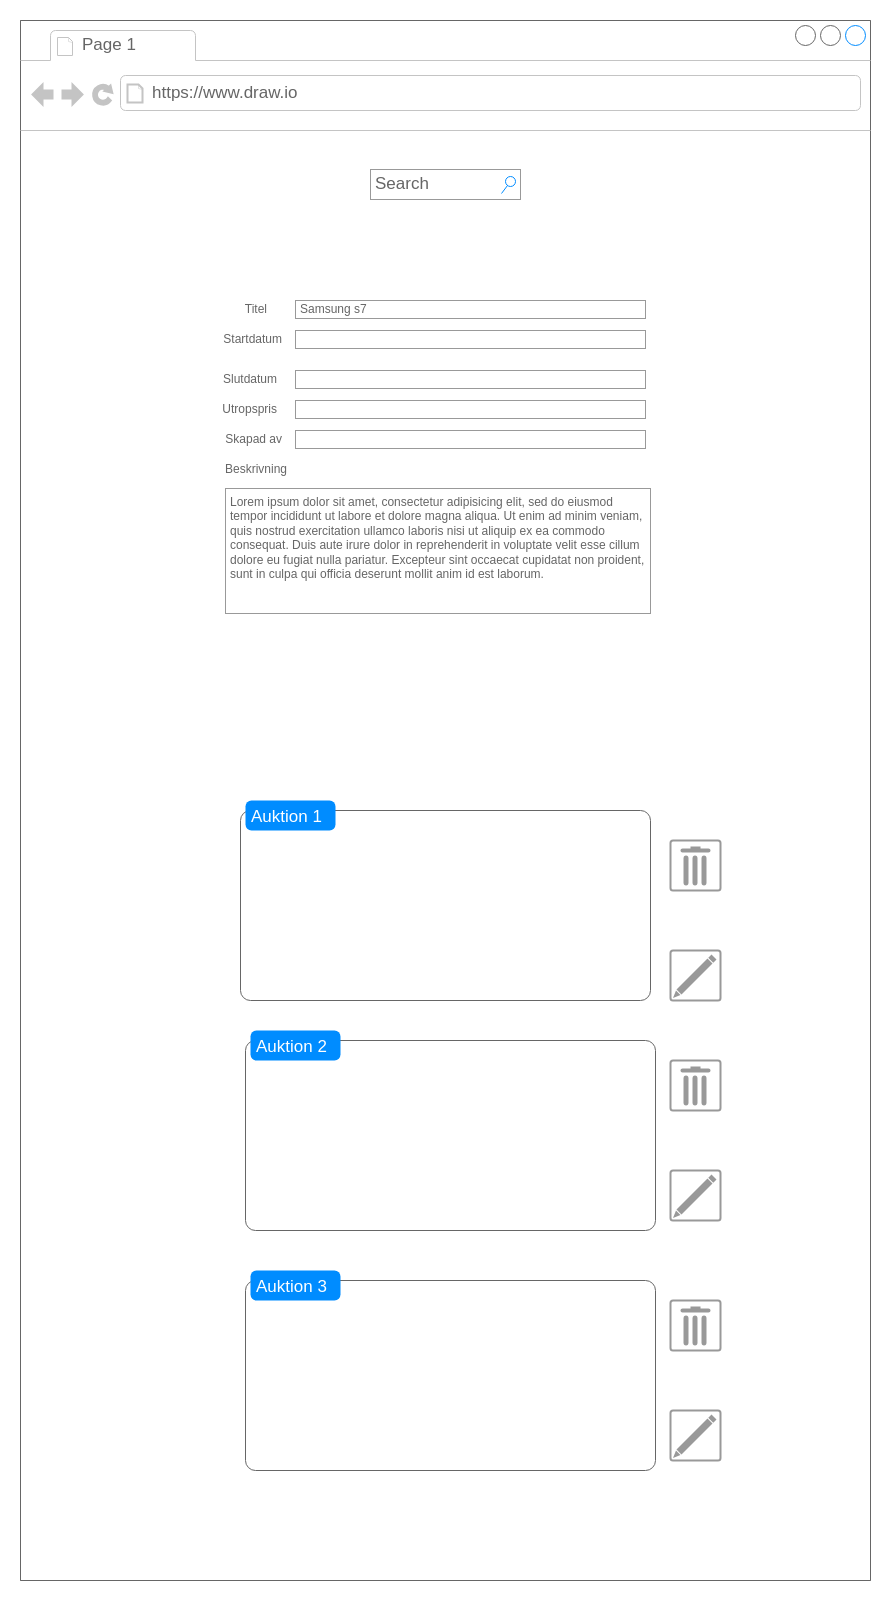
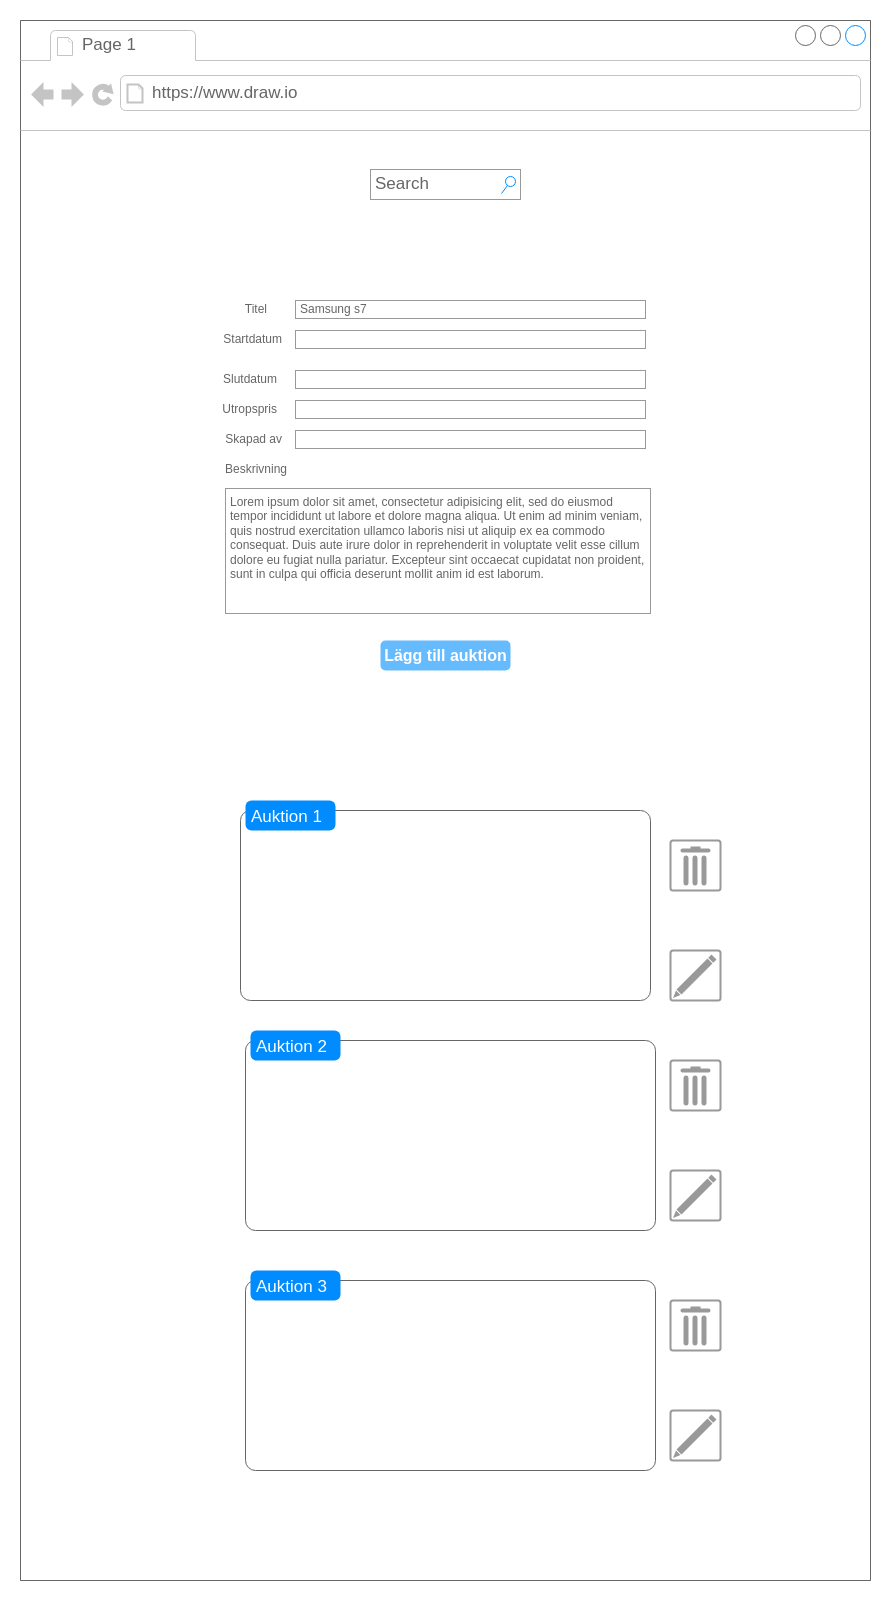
node "Lägg till auktion": added
